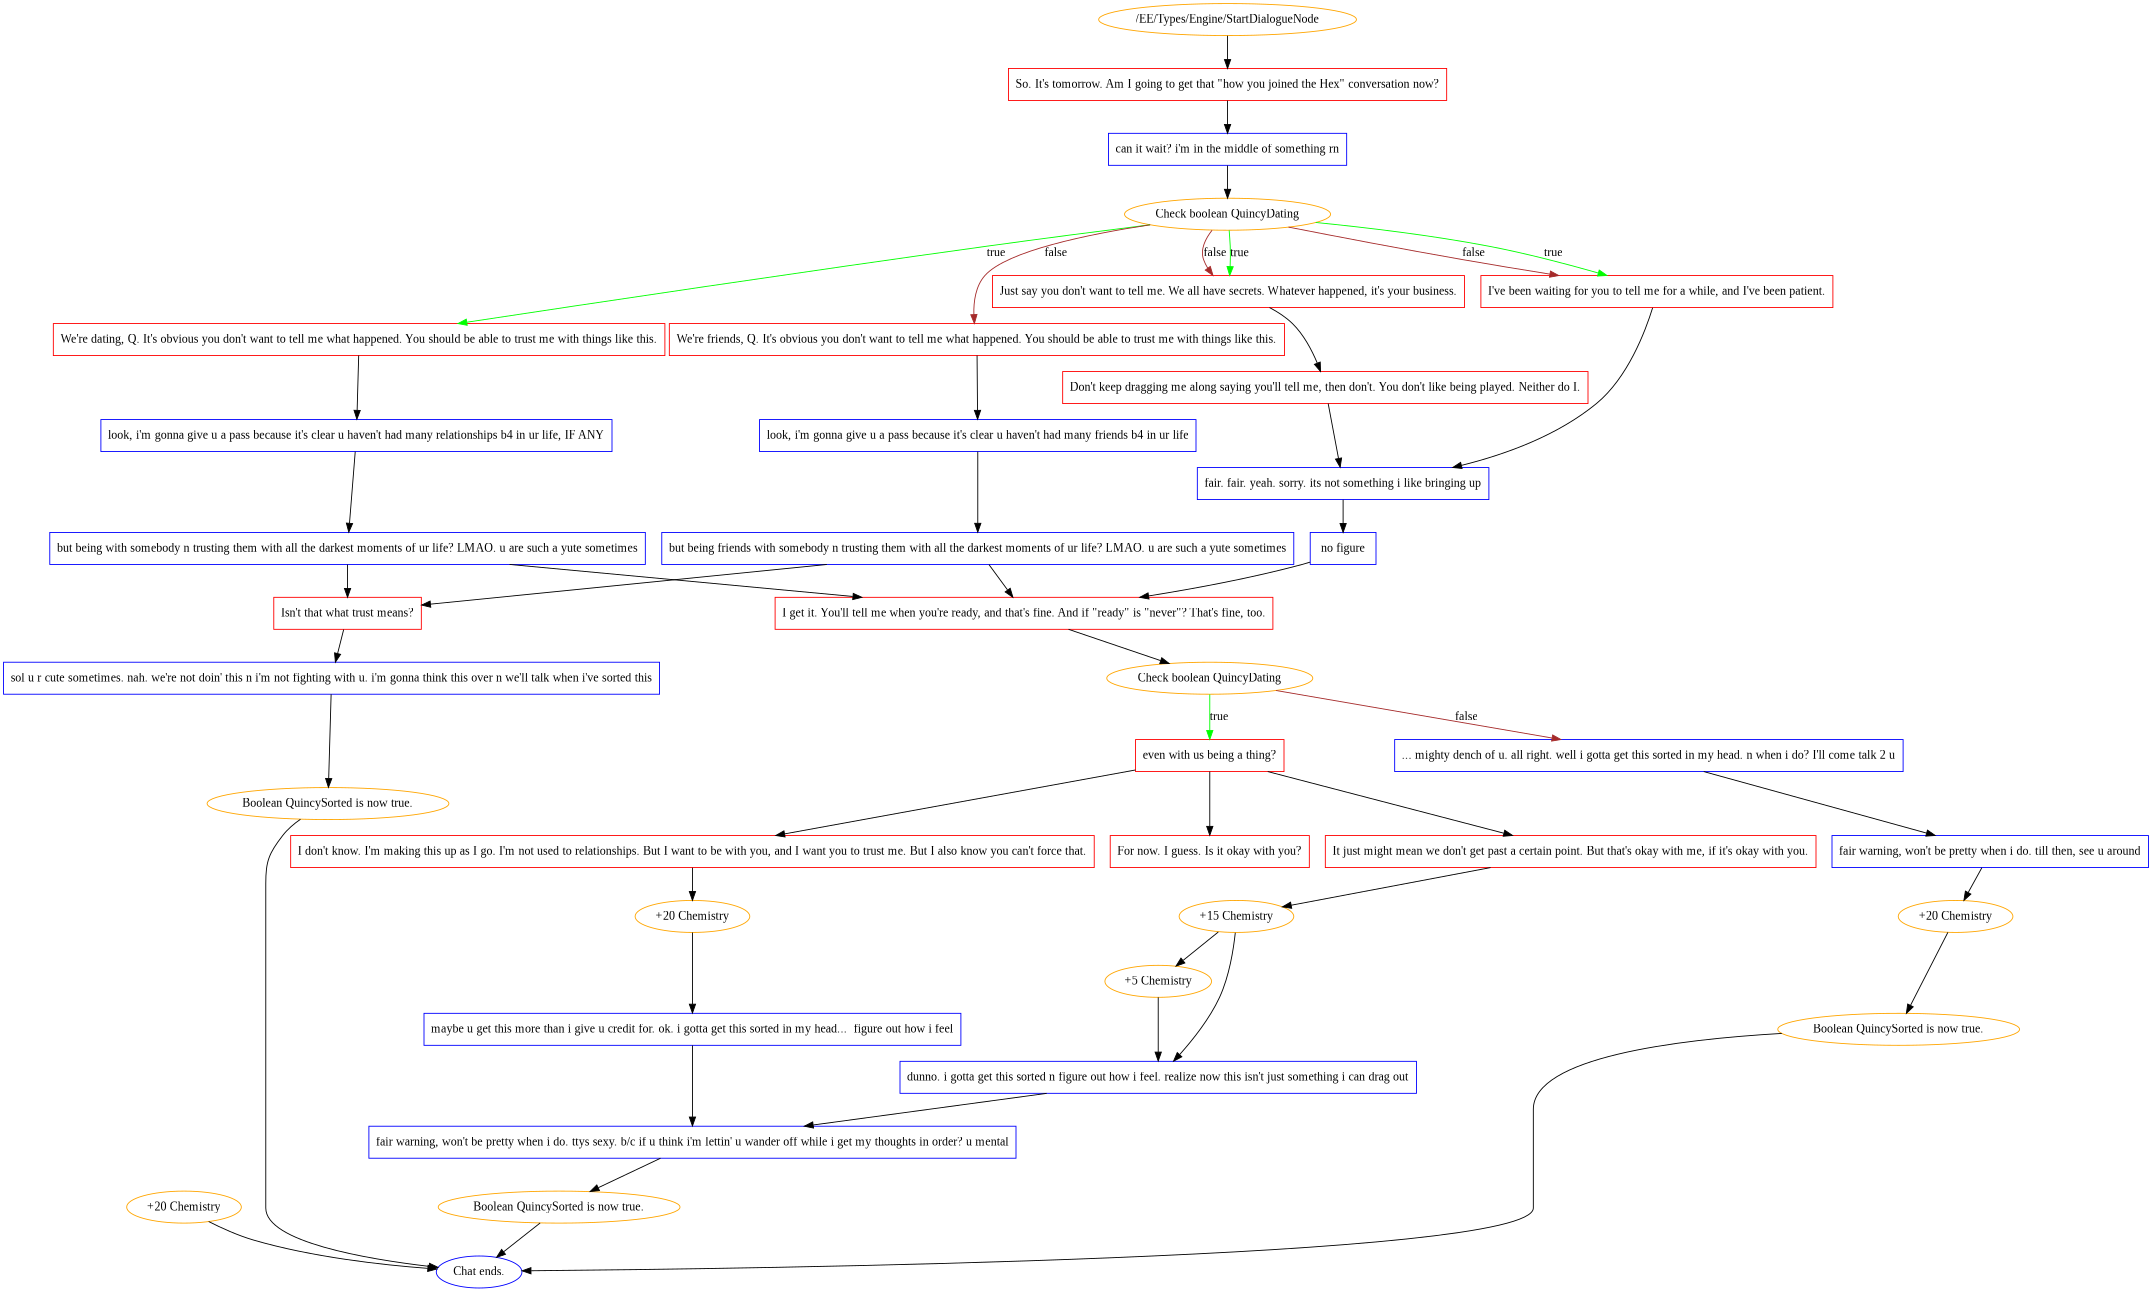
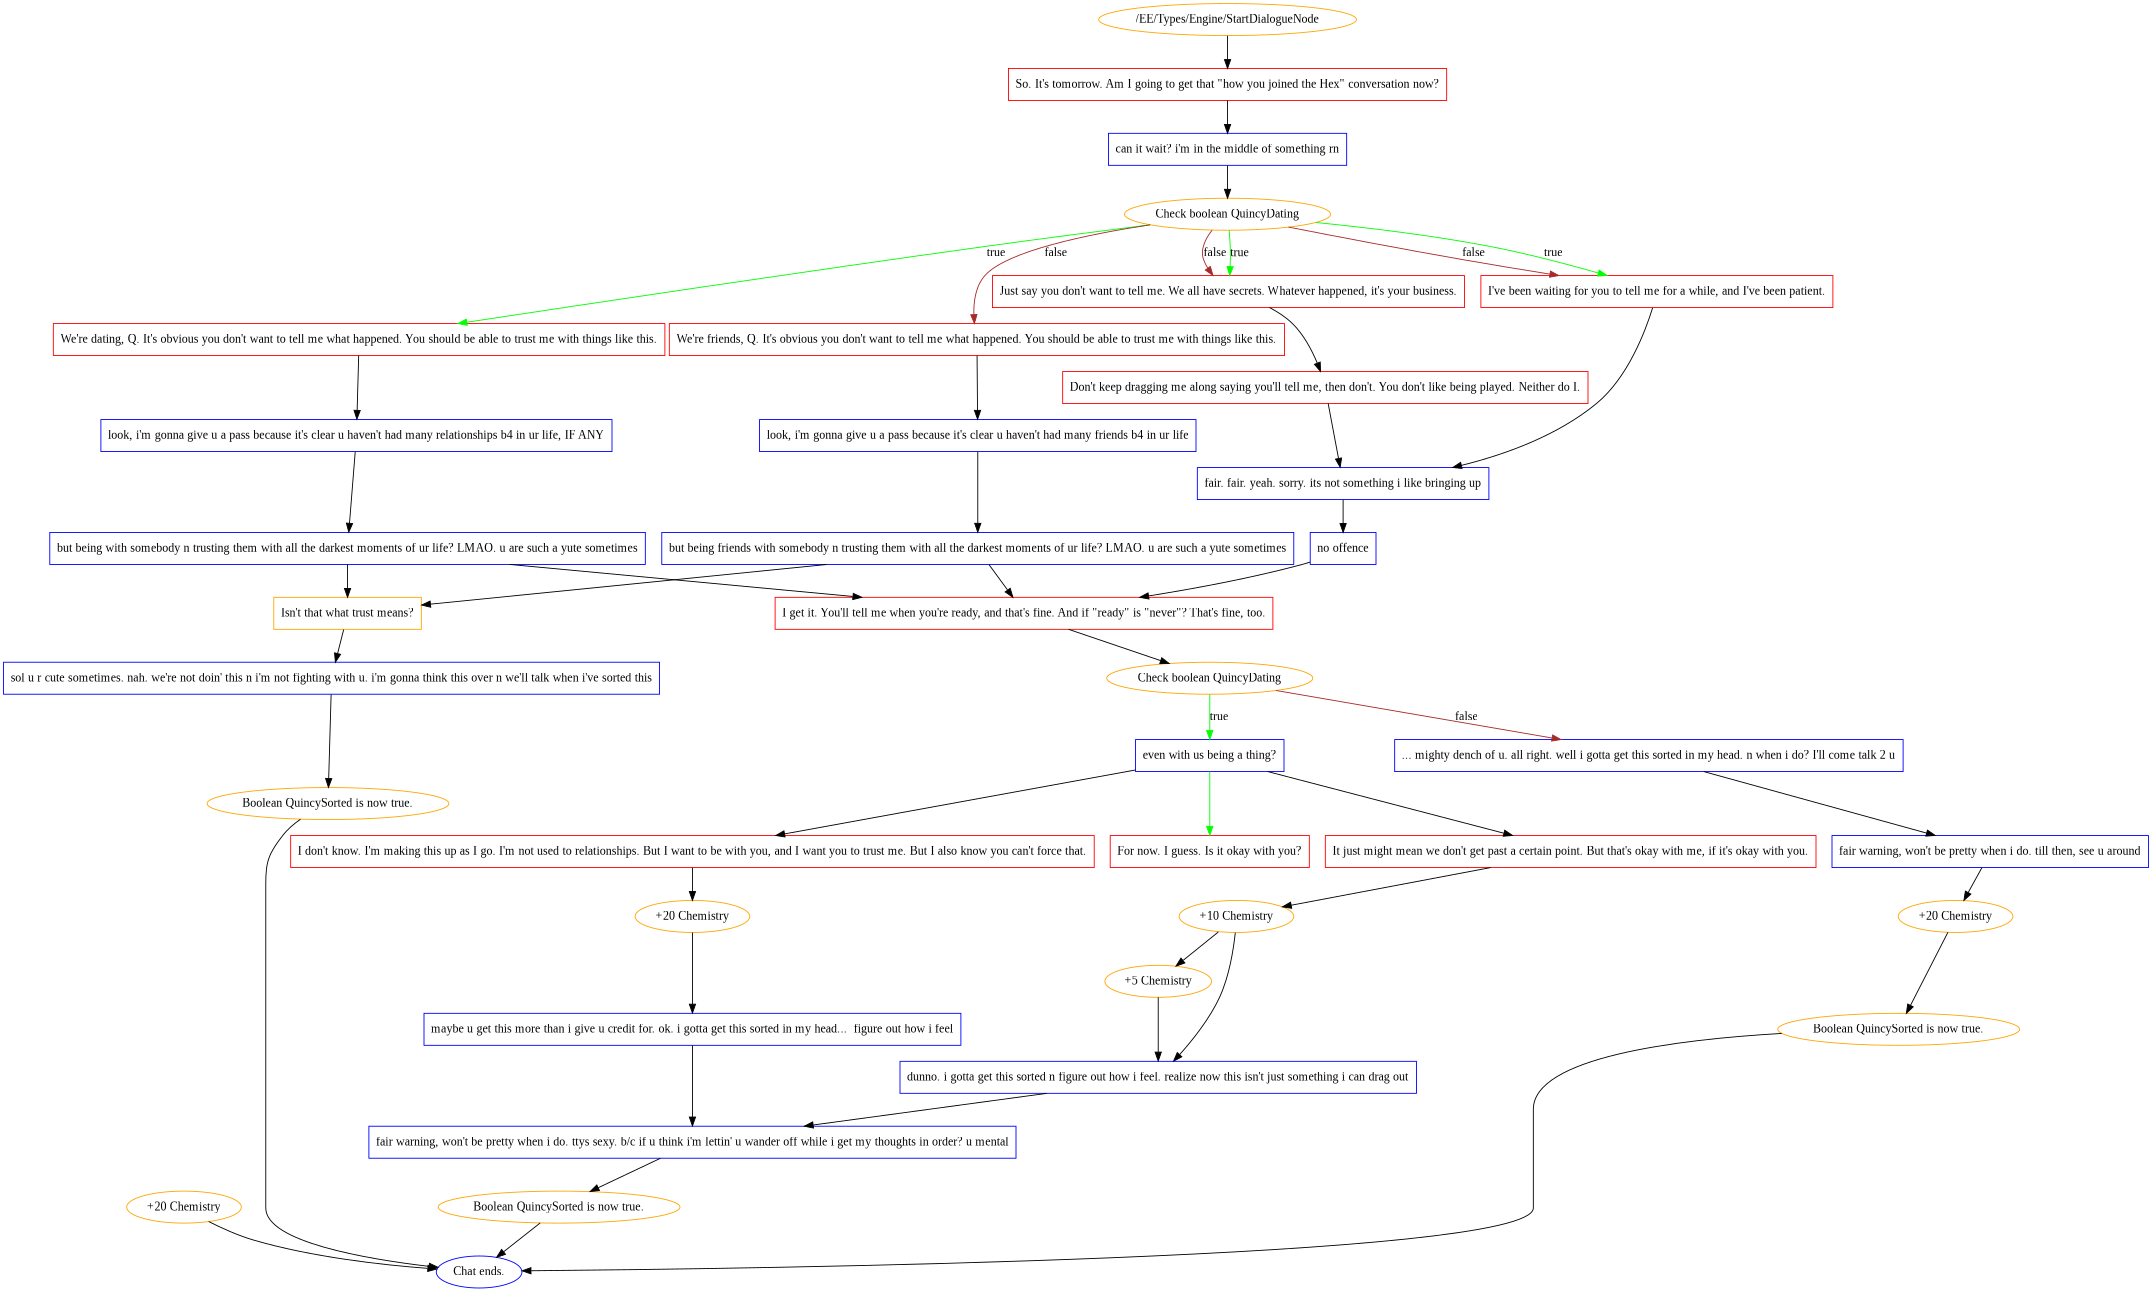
node "no figure": label "no figure" -> "no offence"
node "Isn't that what trust means?": color red -> orange
node "even with us being a thing?": color red -> blue
edge "even with us being a thing?" -> "For now. I guess. Is it okay with you?": color black -> green
node "+15 Chemistry": label "+15 Chemistry" -> "+10 Chemistry"
